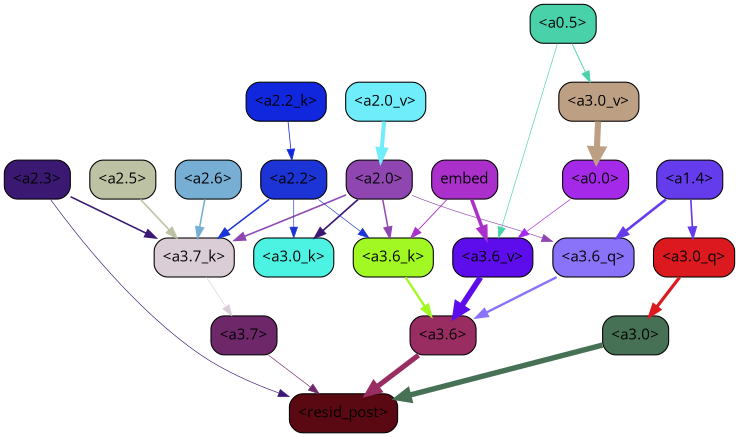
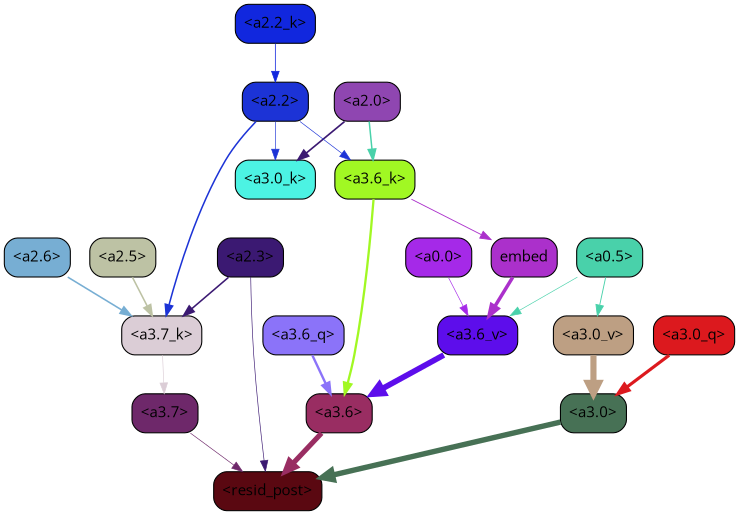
node "<a2.0_v>": removed
edge "<a3.0_v>" -> "<a0.0>": now "<a3.0_v>" -> "<a3.0>"
node "<a1.4>": removed
edge "<a2.0>" -> "<a3.6_k>": color #8f46b1 -> #49d1aa
edge "<a2.0>" -> "<a3.7_k>": removed
edge "embed" -> "<a3.6_k>": reversed
edge "<a2.0>" -> "<a3.6_q>": removed
